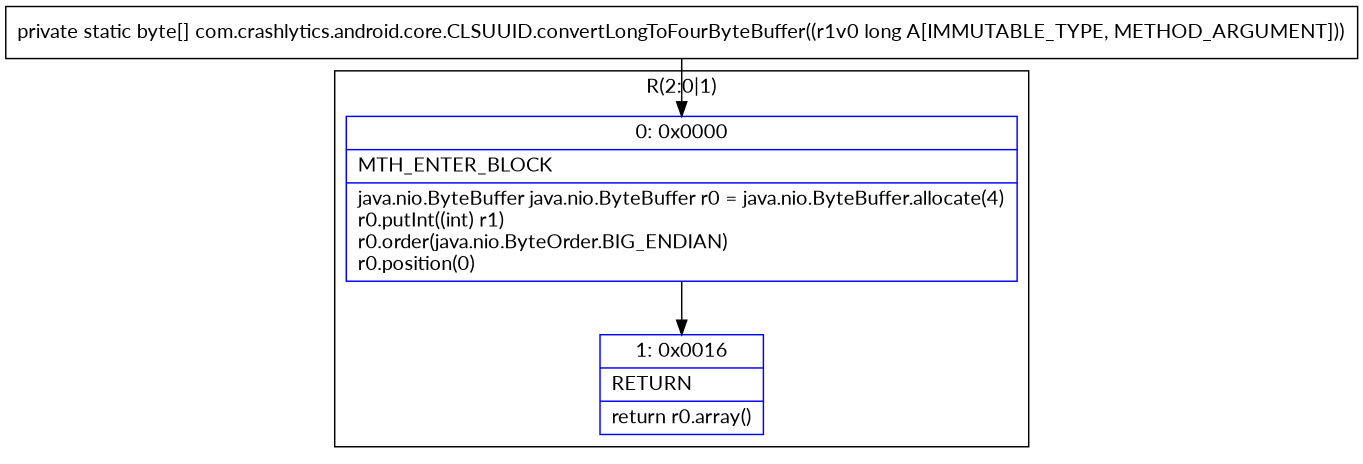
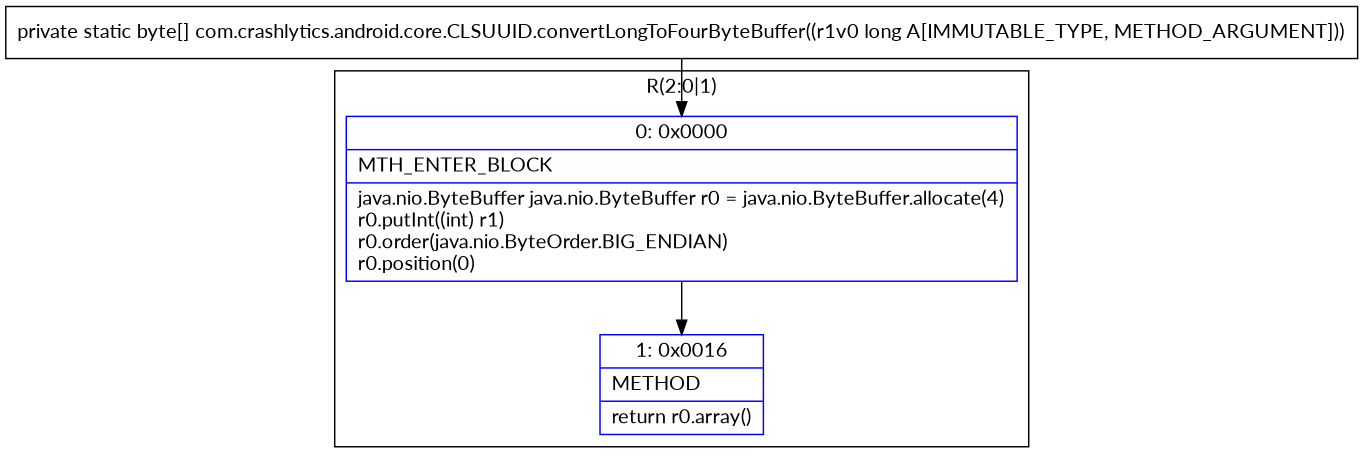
node "1: 0x0016": text "RETURN" -> "METHOD"
